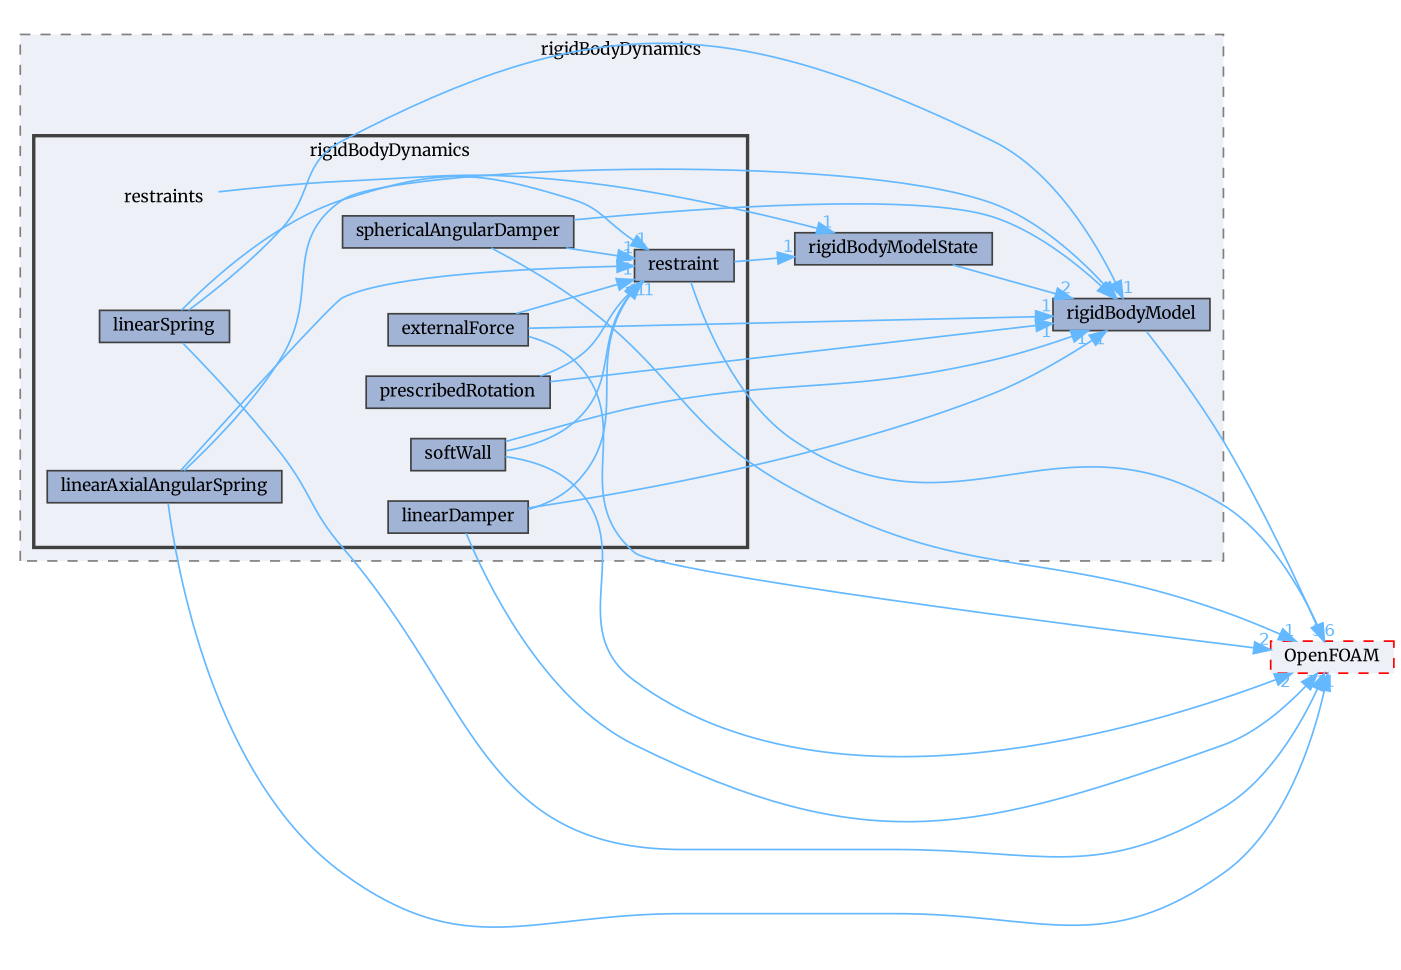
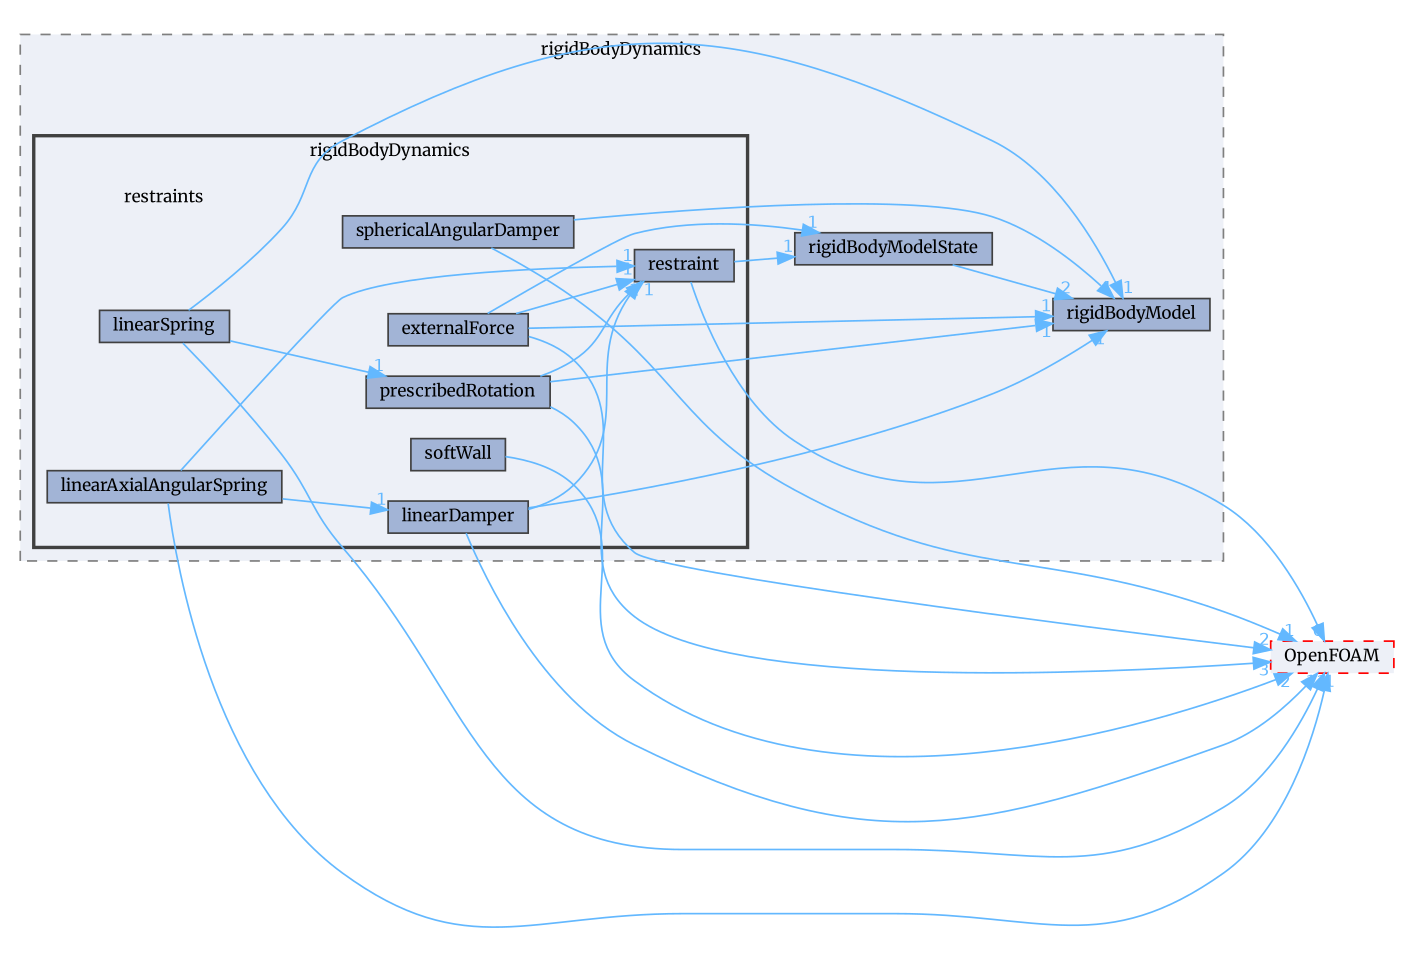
edge "linearAxialAngularSpring" -> "rigidBodyModel": now "linearAxialAngularSpring" -> "linearDamper"
edge "restraints" -> "rigidBodyModelState": now "externalForce" -> "rigidBodyModelState"
edge "linearSpring" -> "restraint": now "linearSpring" -> "prescribedRotation"
edge "sphericalAngularDamper" -> "restraint": removed
edge "softWall" -> "rigidBodyModel": removed
edge "softWall" -> "restraint": removed
edge "rigidBodyModel" -> "OpenFOAM": now "prescribedRotation" -> "OpenFOAM"
